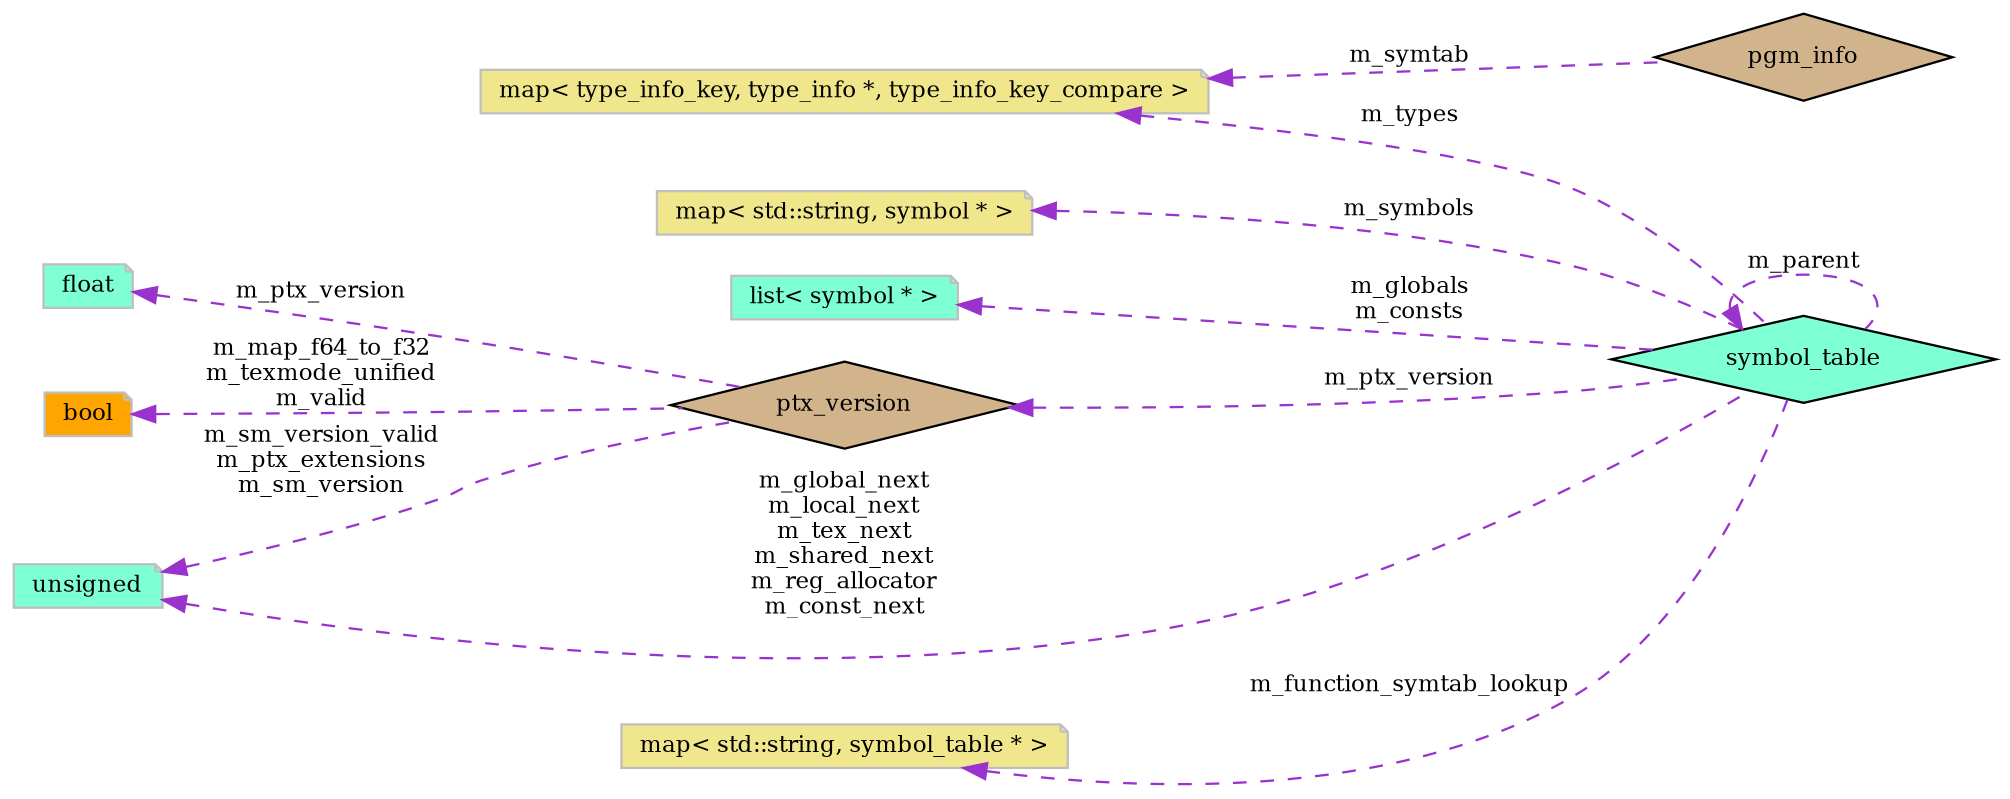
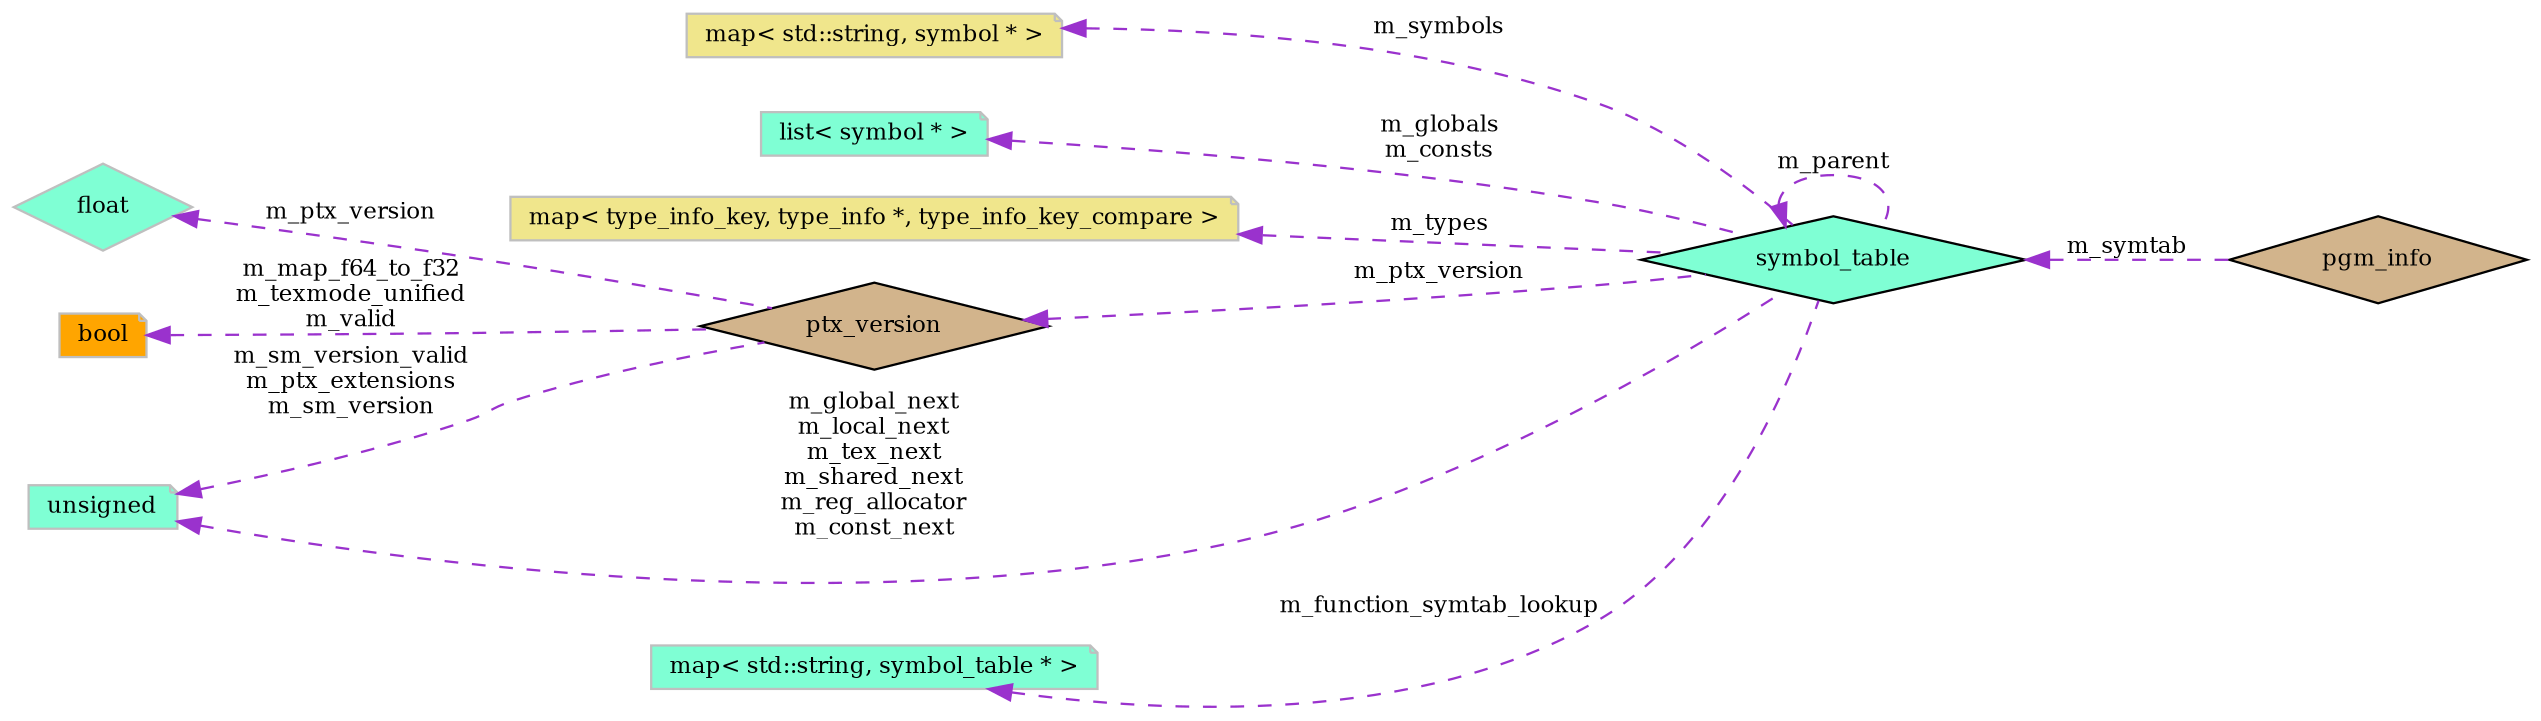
edge "pgm_info" -> "map< type_info_key, type_info *, type_info_key_compare >": now "pgm_info" -> "symbol_table"
node "float": shape note -> diamond
node "map< std::string, symbol_table * >": fillcolor khaki -> aquamarine
